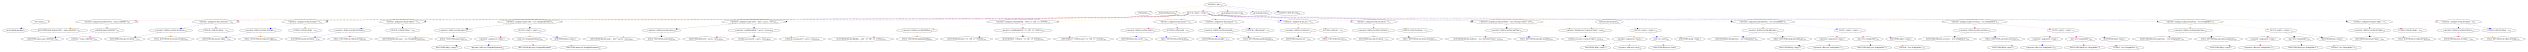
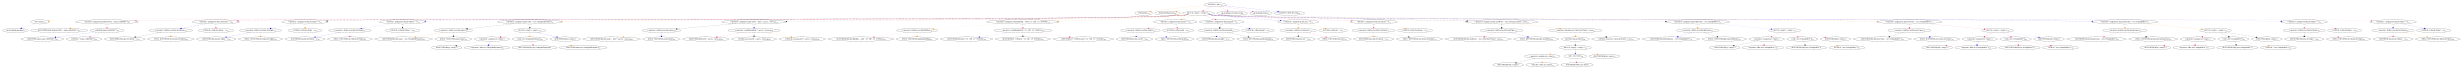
edge "(getTime,this.getTime())" -> "(<operator>.division,(new Date()).getTime() / 1000)": reversed
